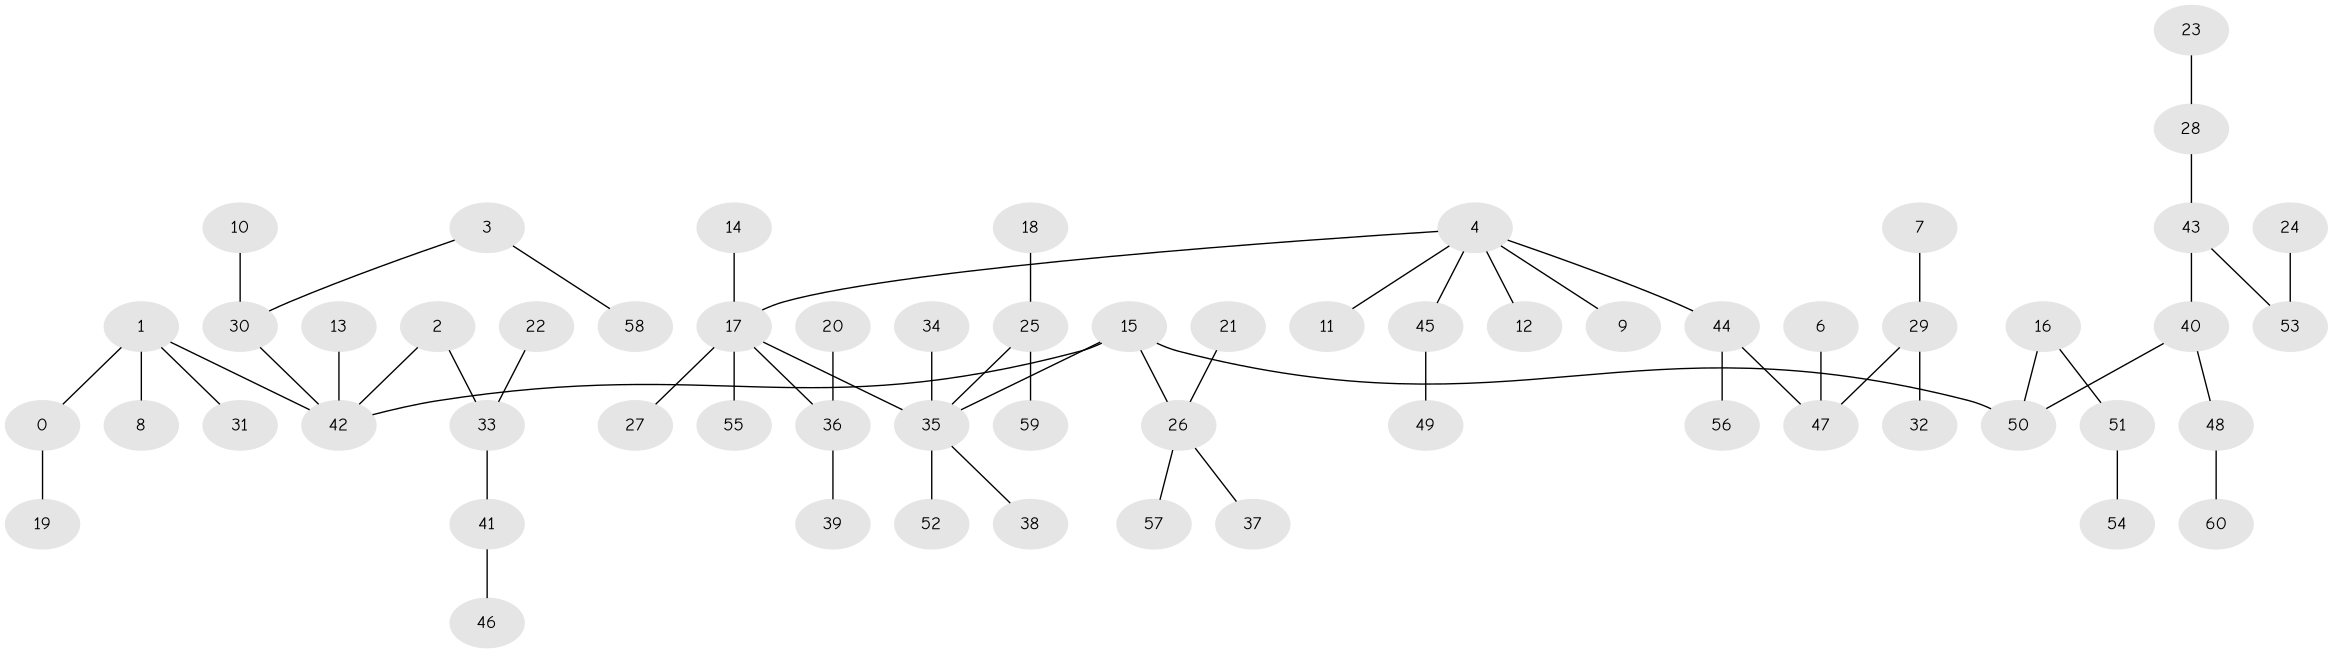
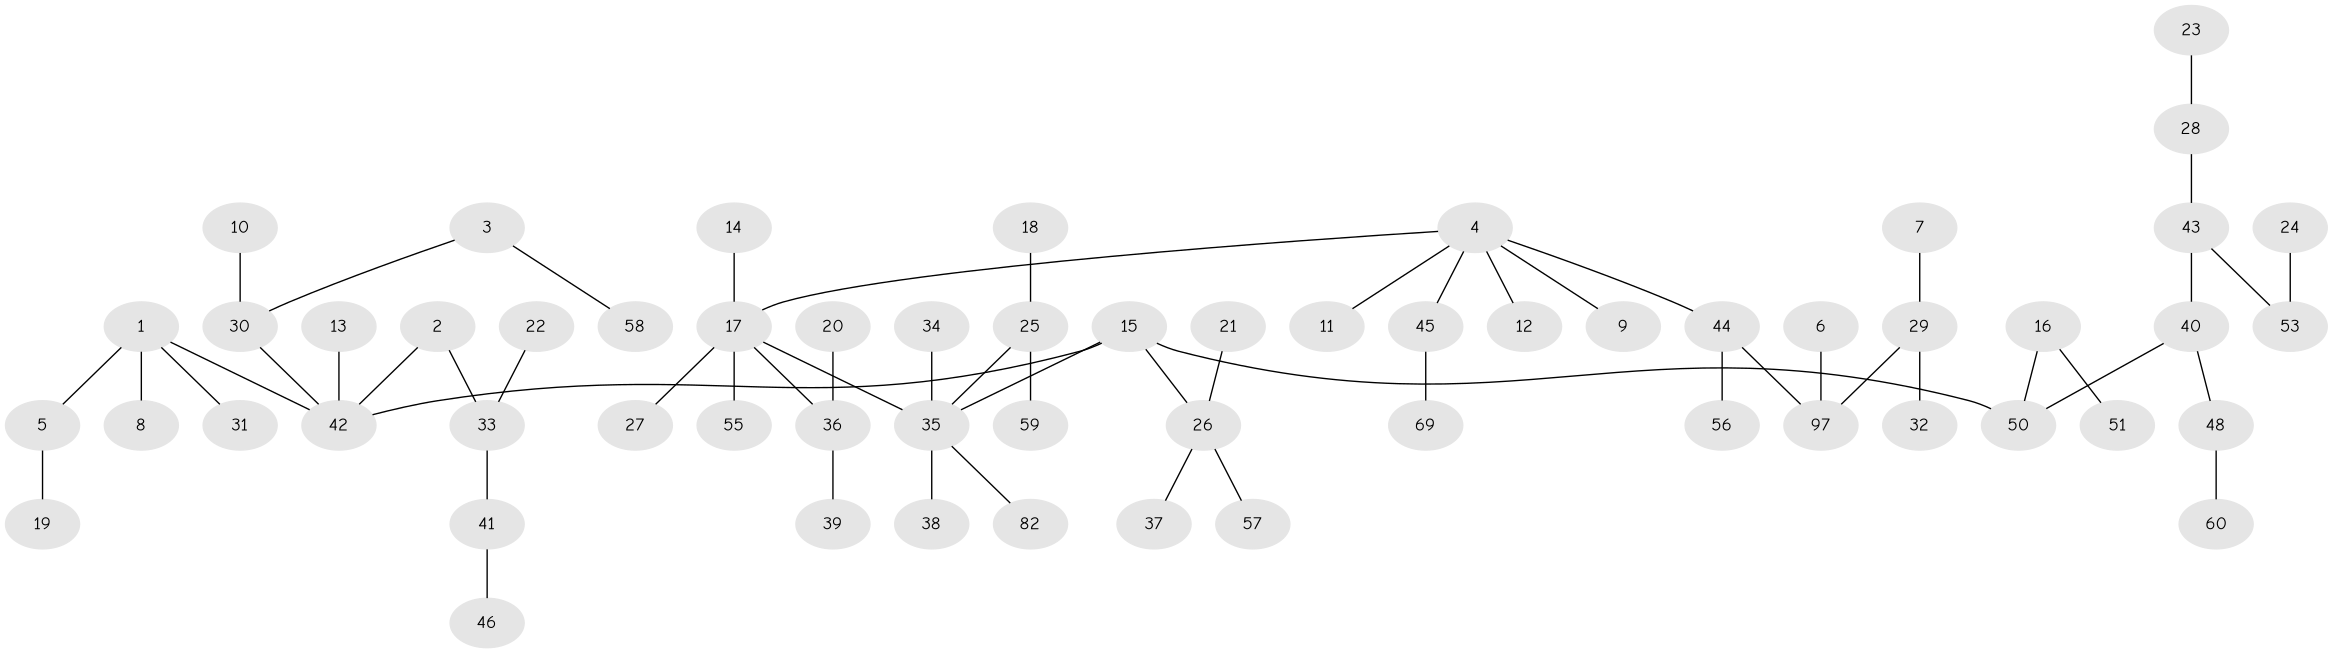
node "0": label "0" -> "5"
node "49": label "49" -> "69"
node "47": label "47" -> "97"
node "52": label "52" -> "82"
node "54": removed
